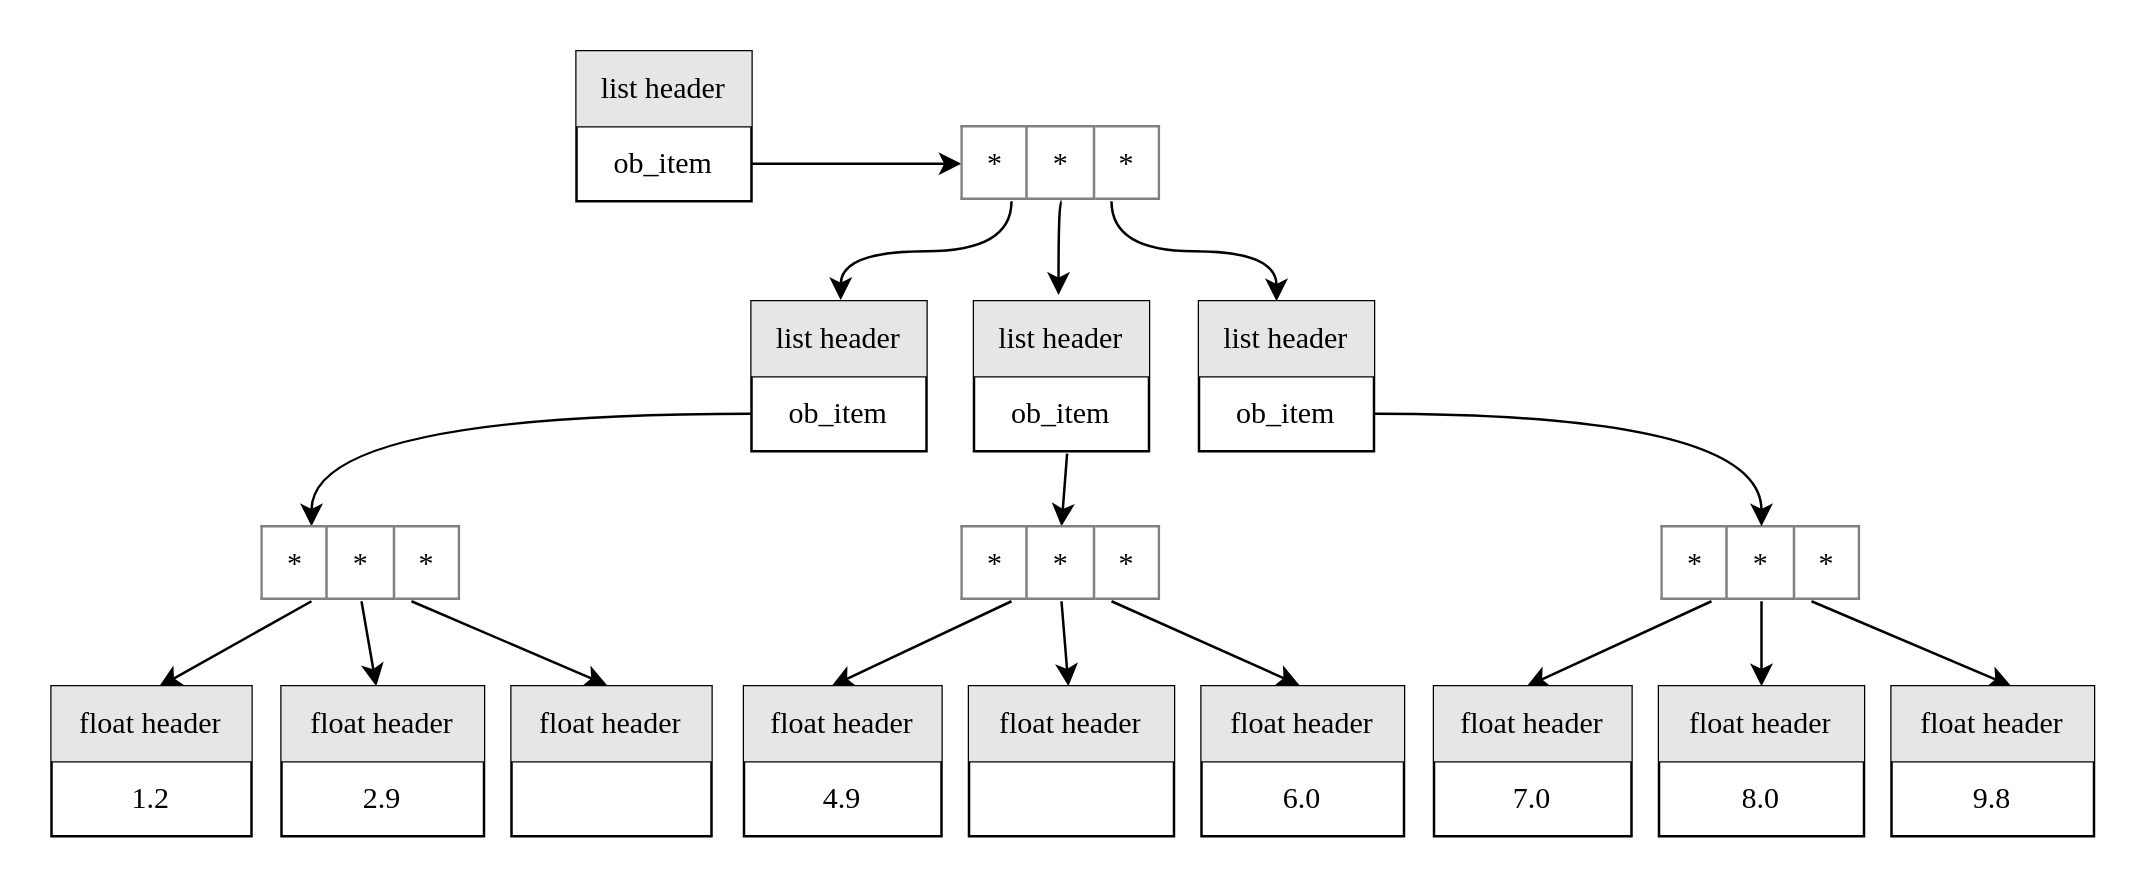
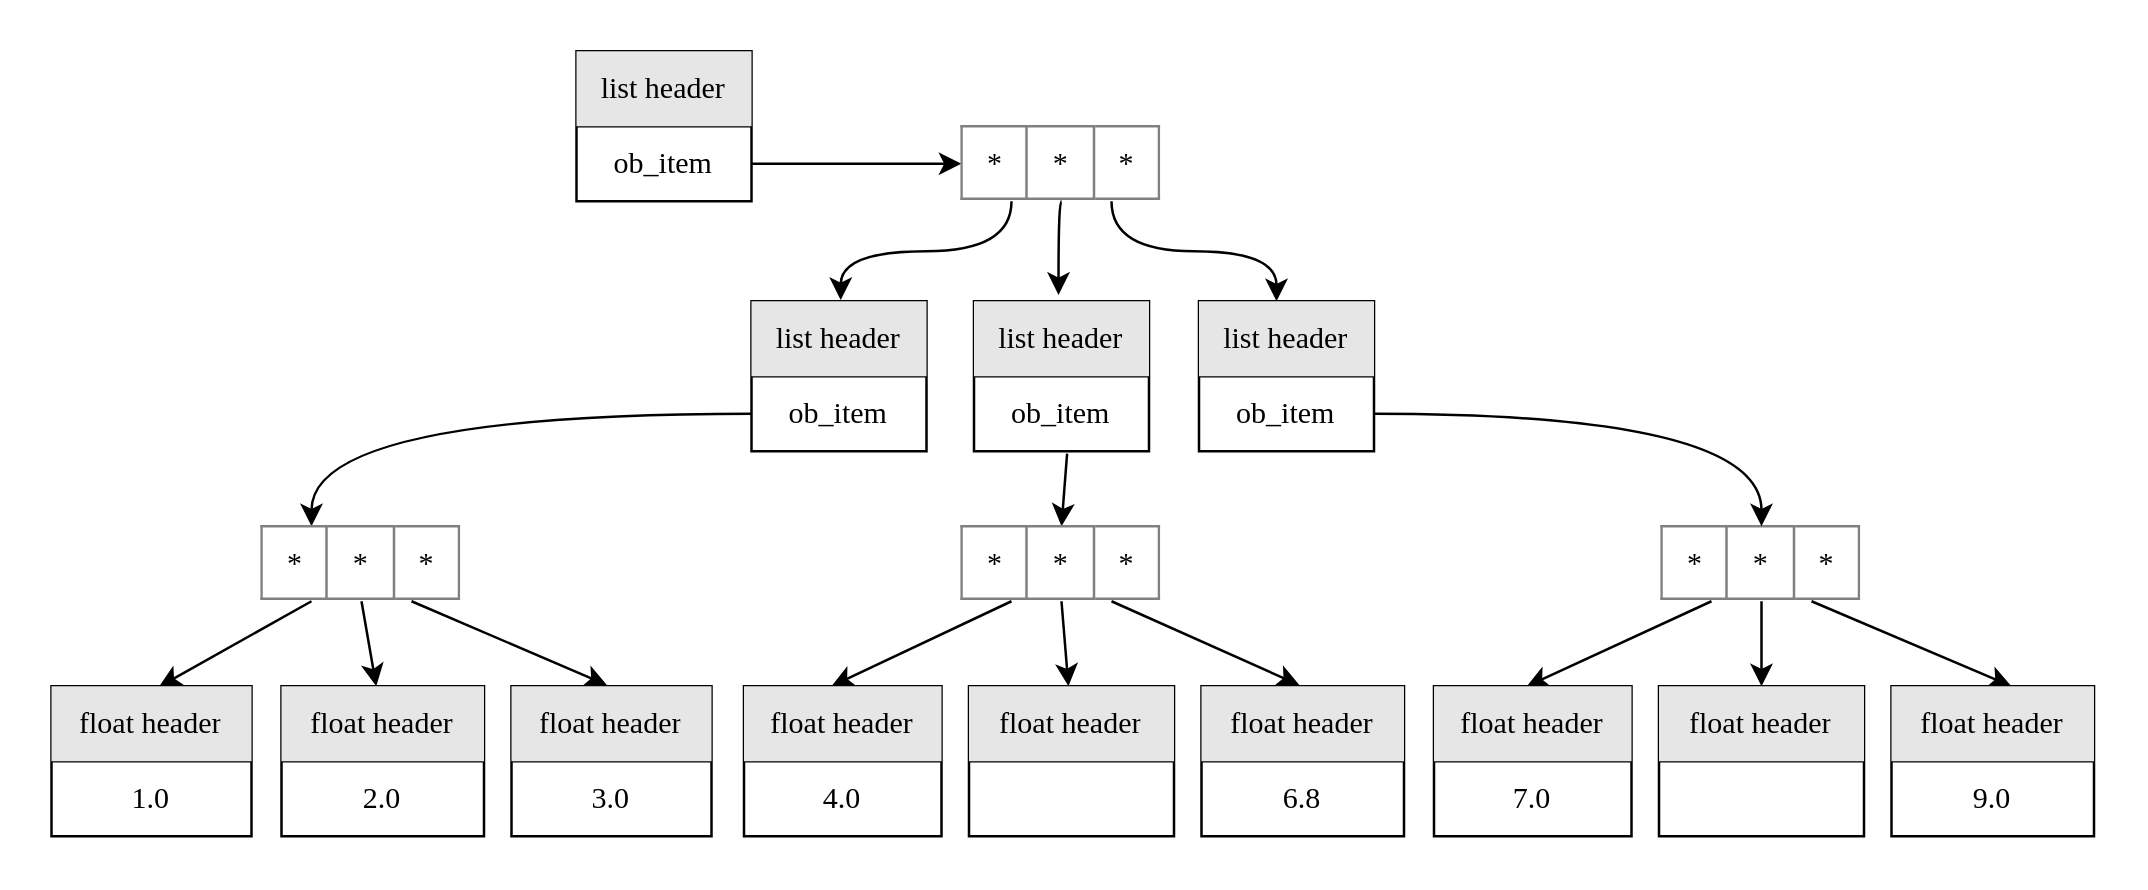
node "1.2": label "1.2" -> "1.0"
node "2.9": label "2.9" -> "2.0"
node "3.0": added
node "4.9": label "4.9" -> "4.0"
node "6.0": label "6.0" -> "6.8"
node "8.0": removed
node "9.8": label "9.8" -> "9.0"
